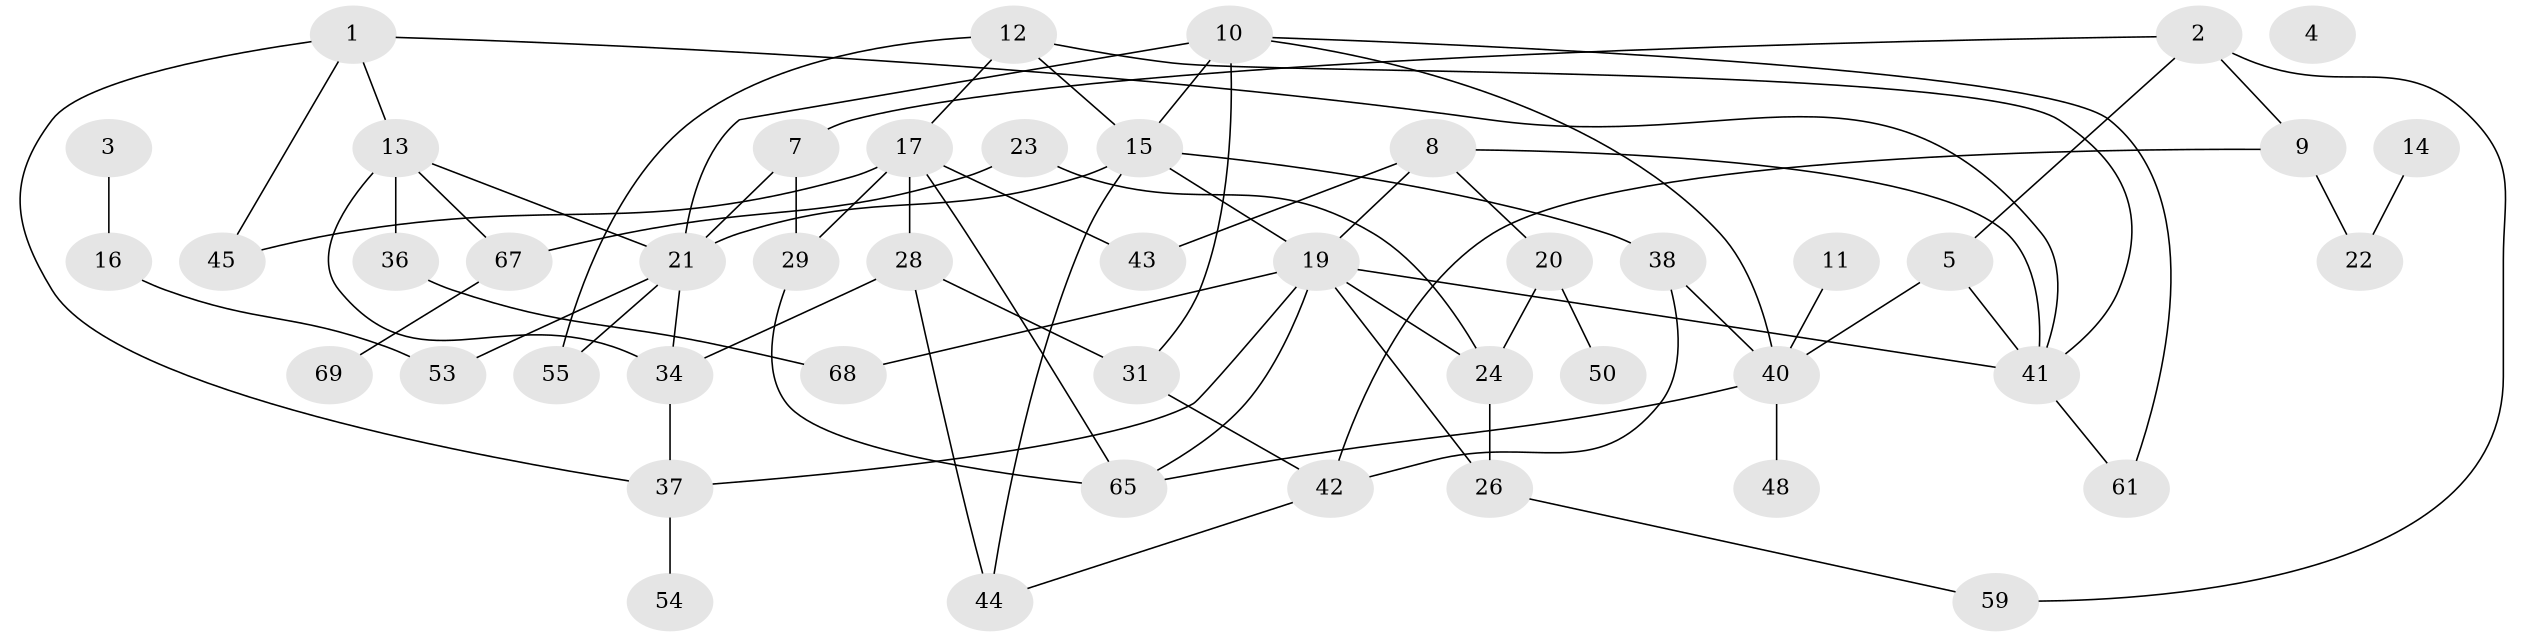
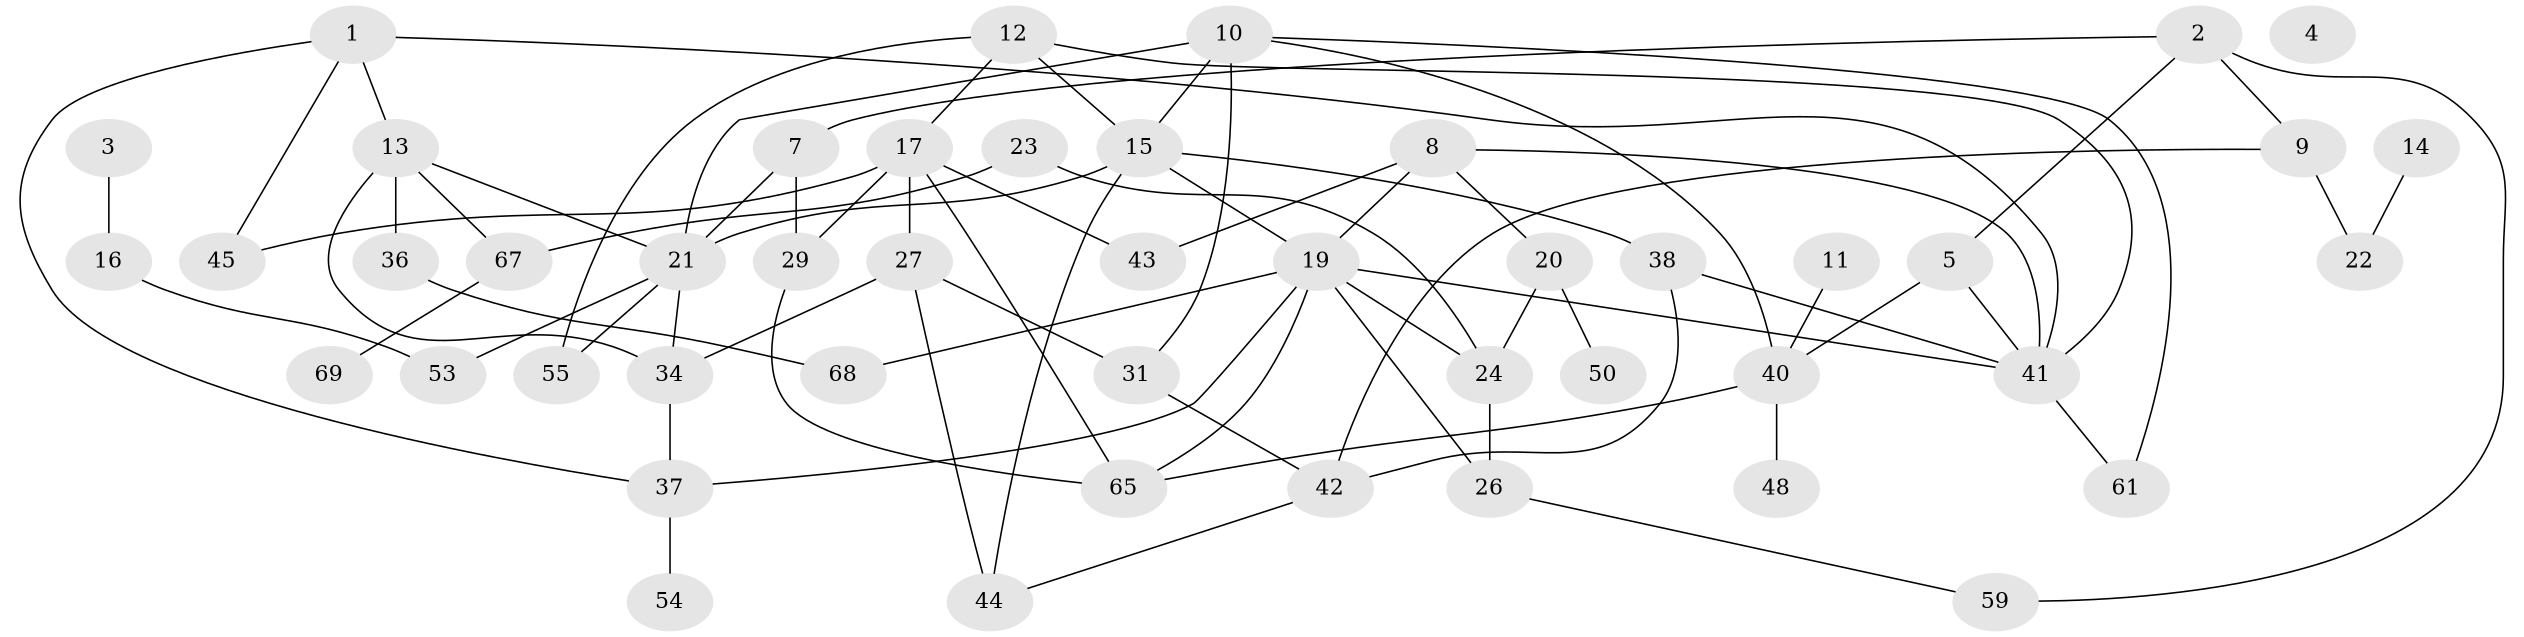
node "28": label "28" -> "27"
edge "38" -- "40": now "38" -- "41"
